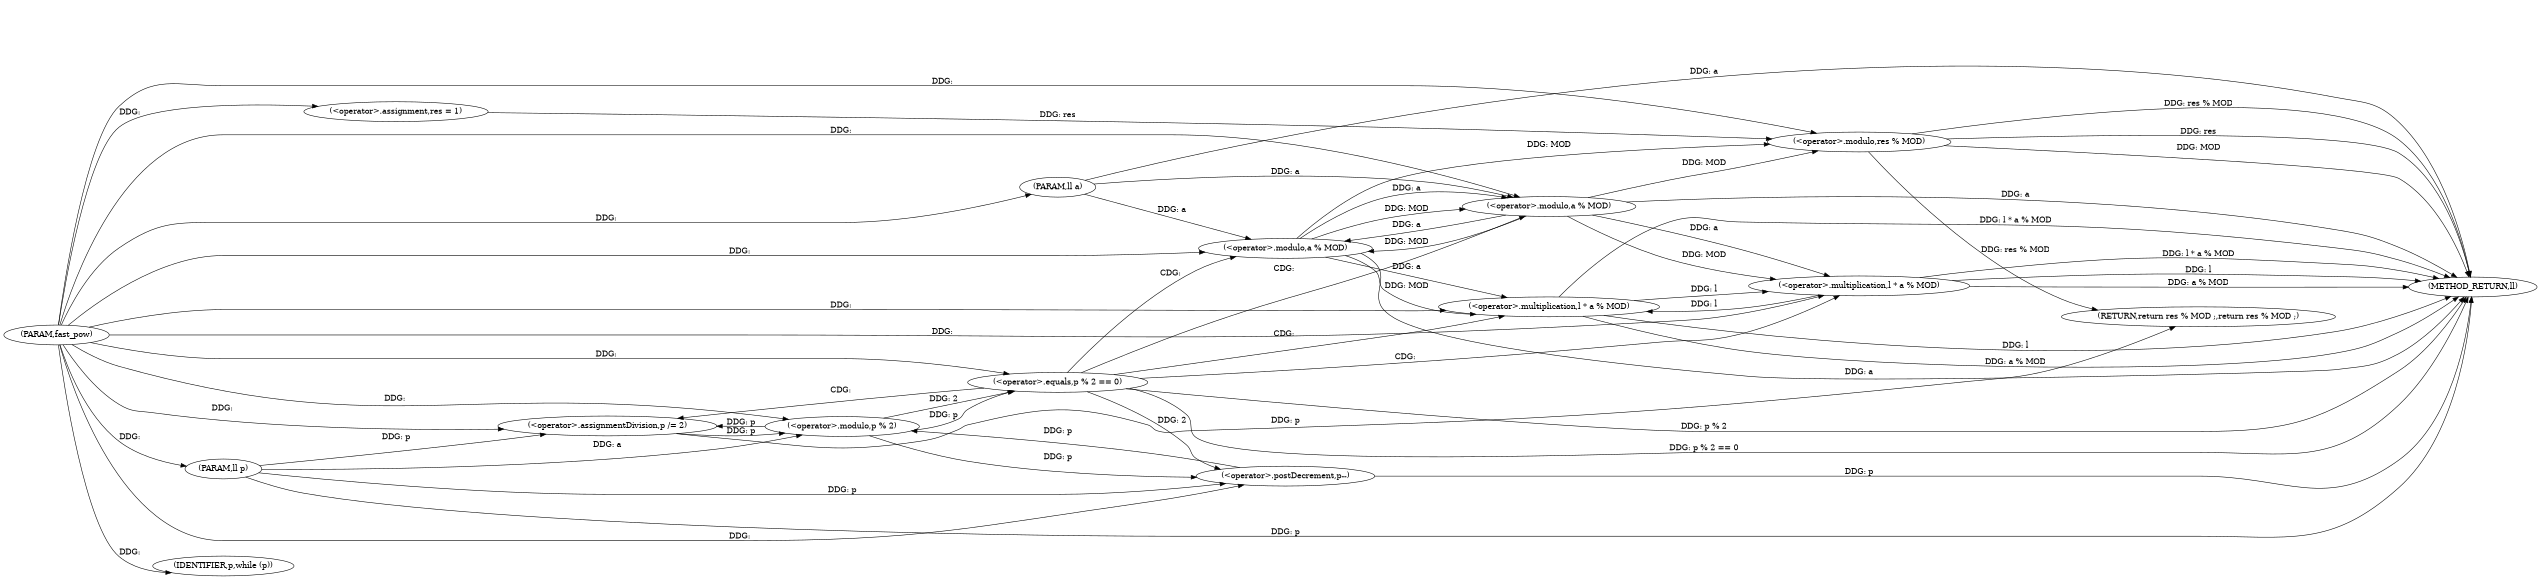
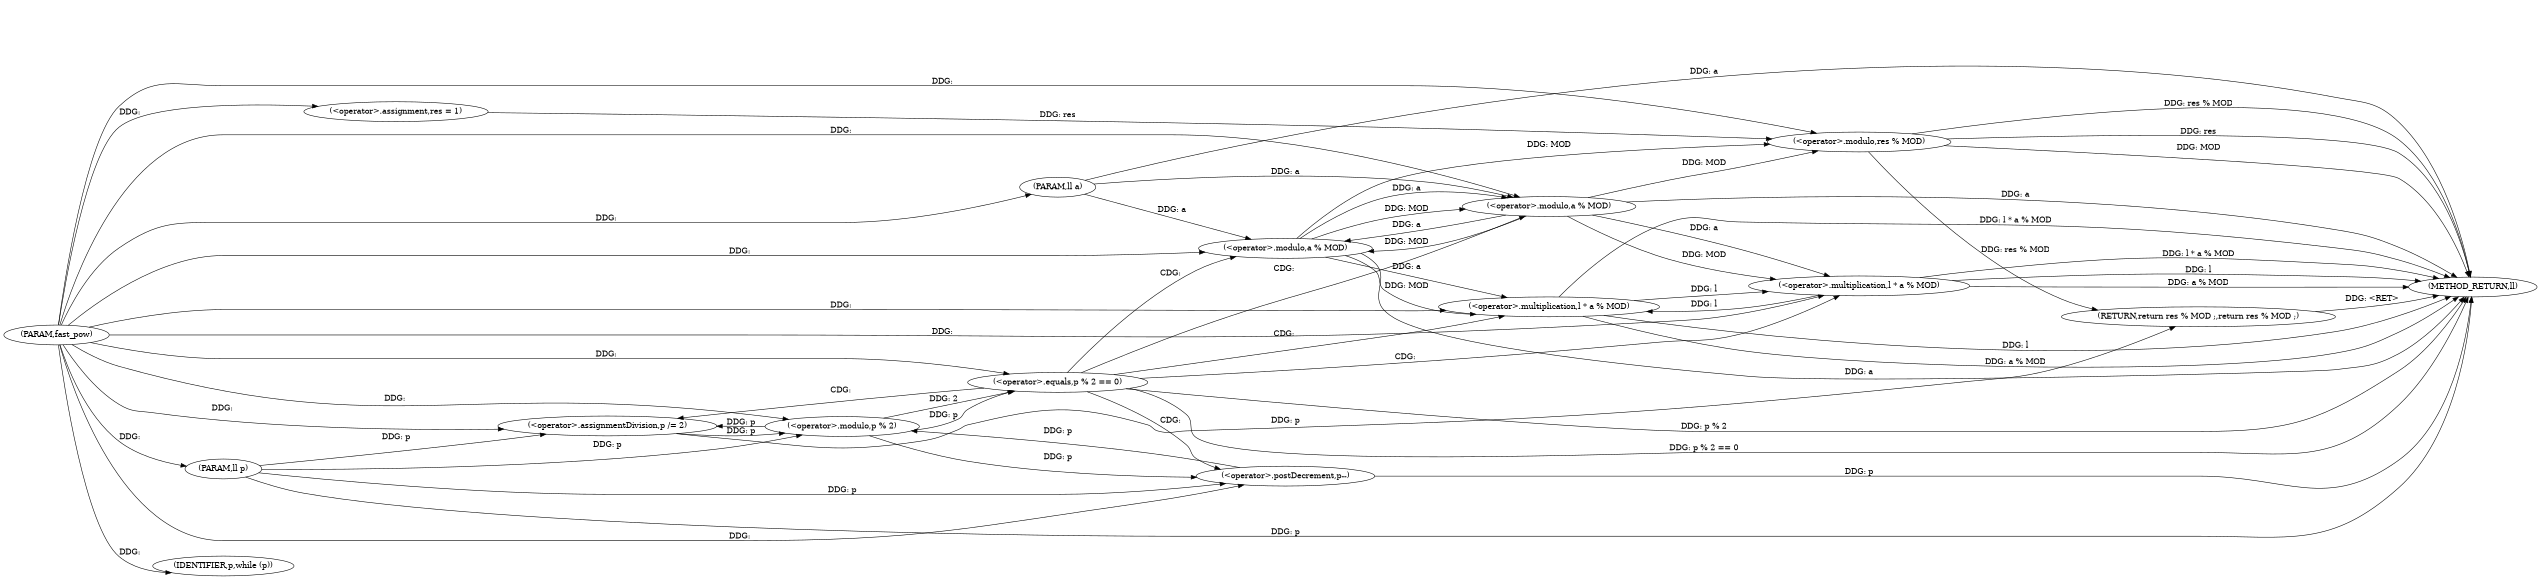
edge "(RETURN,return res % MOD ;,return res % MOD ;)" -> "(METHOD_RETURN,ll)": added, label "DDG: <RET>"
edge "(<operator>.equals,p % 2 == 0)" -> "(<operator>.postDecrement,p--)": label "DDG: 2" -> "CDG: "
edge "(PARAM,ll p)" -> "(<operator>.modulo,p % 2)": label "DDG: a" -> "DDG: p"
